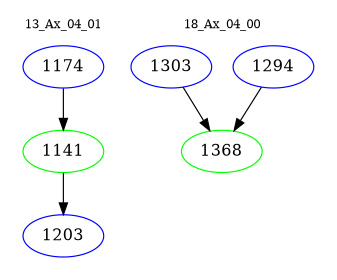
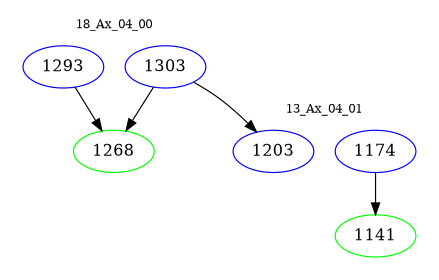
node "1294": label "1294" -> "1293"
node "1368": label "1368" -> "1268"
edge "1141" -> "1203": now "1303" -> "1203"
